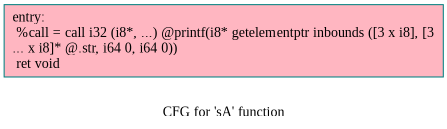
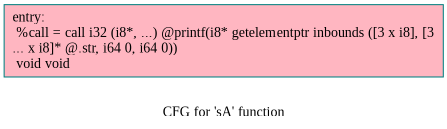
node "entry:": text "ret void" -> "void void"
